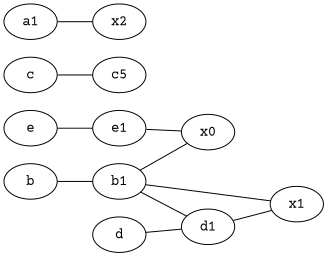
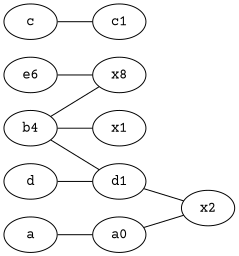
node "a1": label "a1" -> "a0"
node "c5": label "c5" -> "c1"
node "e": removed
node "e1": label "e1" -> "e6"
node "x0": label "x0" -> "x8"
node "b": removed
node "b1": label "b1" -> "b4"
edge "x1" -- "d1": now "x2" -- "d1"
node "a": added
